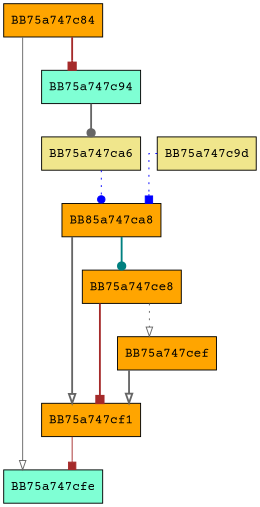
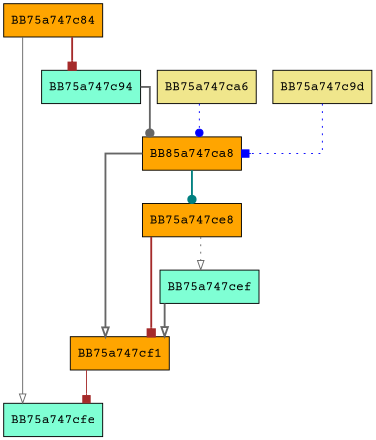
edge "BB75a747c94" -> "BB75a747ca6": now "BB75a747c94" -> "BB85a747ca8"
node "BB75a747cef": fillcolor orange -> aquamarine
